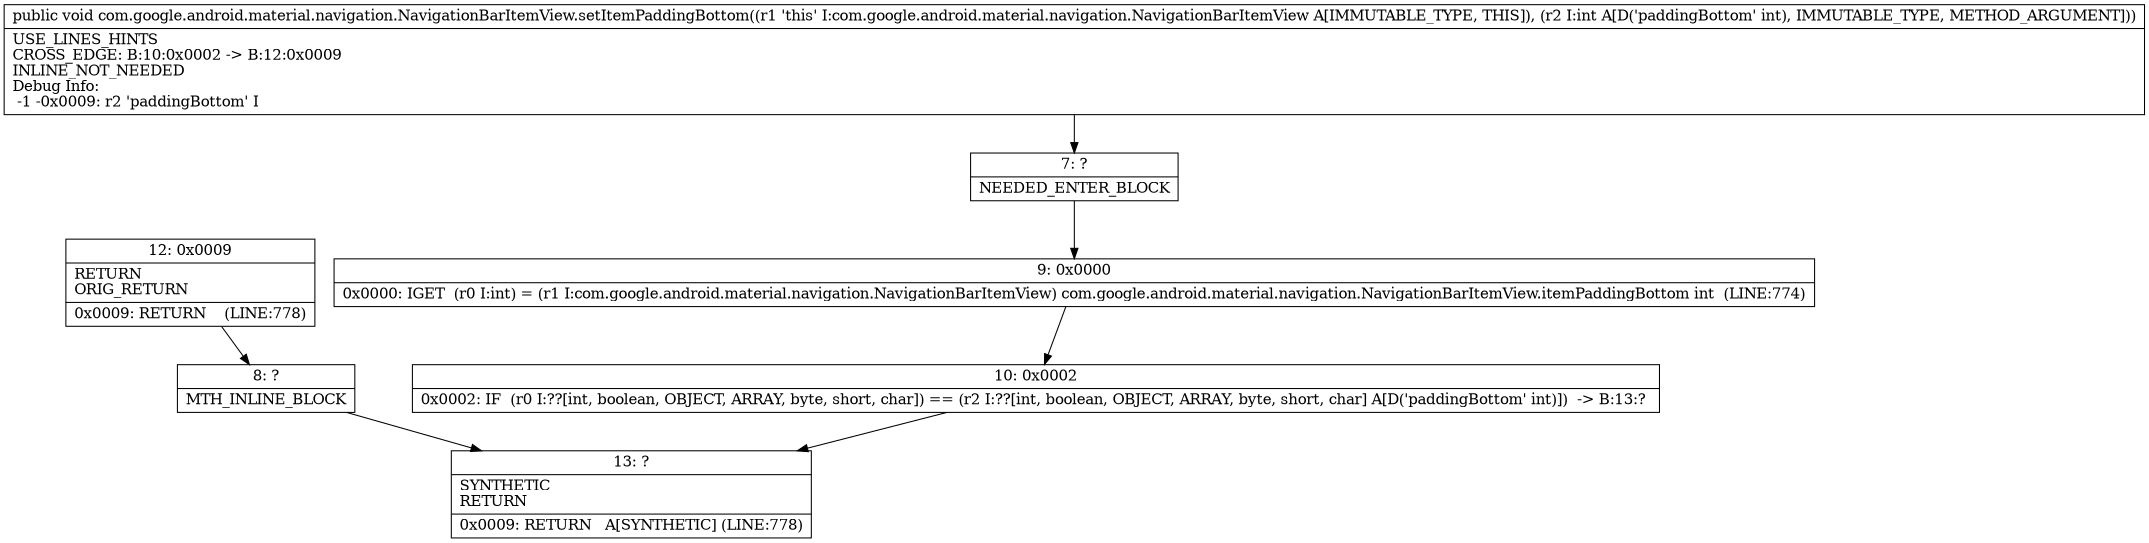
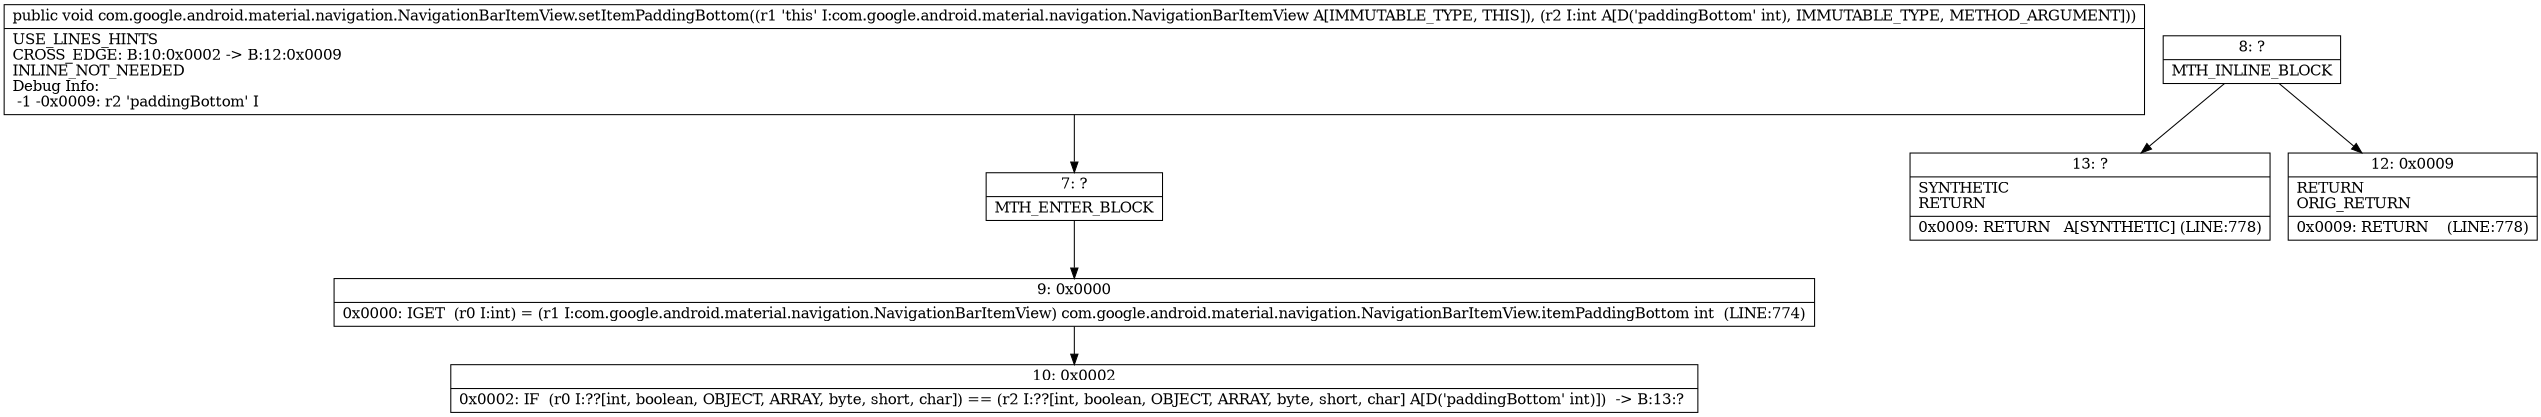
node "7: ?": text "NEEDED_ENTER_BLOCK" -> "MTH_ENTER_BLOCK"
edge "12: 0x0009" -> "8: ?": reversed
edge "10: 0x0002" -> "13: ?": removed
